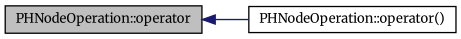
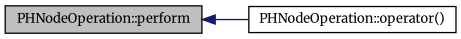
node "PHNodeOperation::operator": label "PHNodeOperation::operator" -> "PHNodeOperation::perform"
